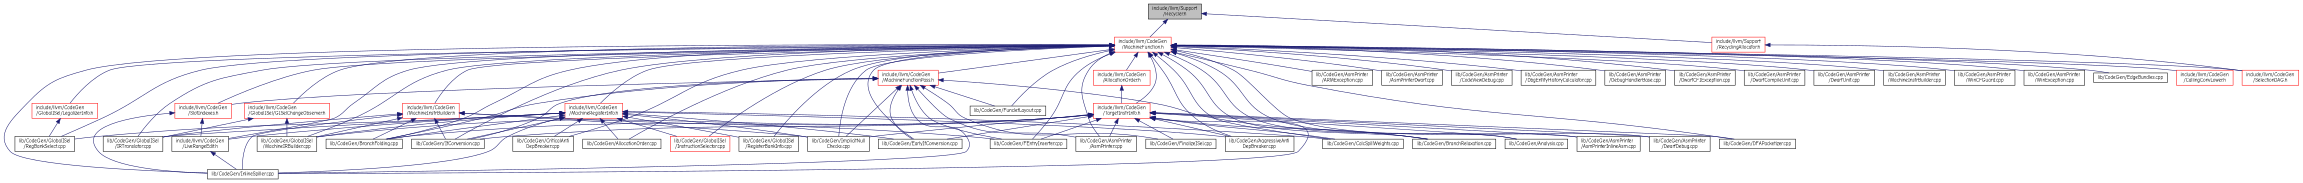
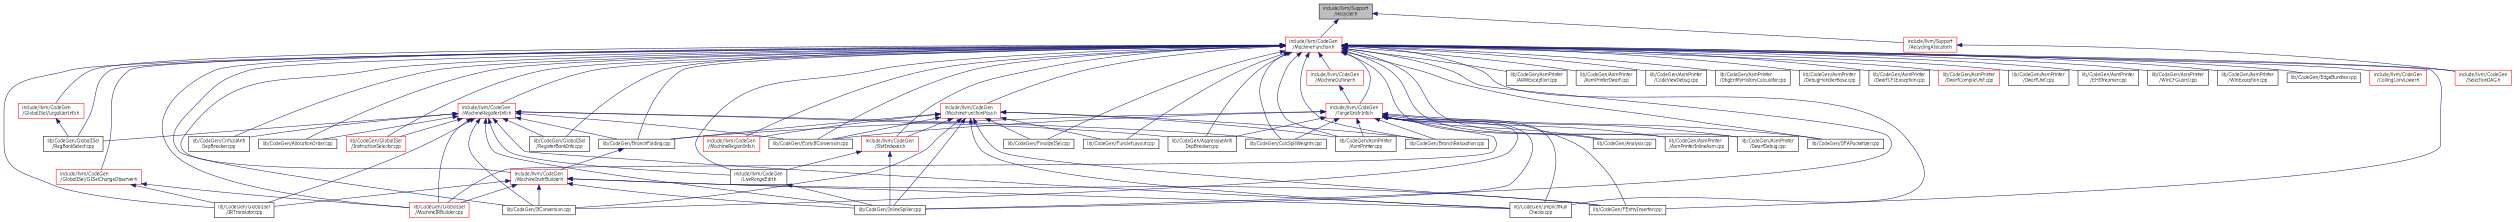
node "include/llvm/CodeGen /AllocationOrder.h": label "include/llvm/CodeGen /AllocationOrder.h" -> "include/llvm/CodeGen /MachineOutliner.h"
node "lib/CodeGen/AsmPrinter /DwarfCompileUnit.cpp": color black -> red
node "lib/CodeGen/AsmPrinter /MachineInstrBuilder.cpp": label "lib/CodeGen/AsmPrinter /MachineInstrBuilder.cpp" -> "lib/CodeGen/AsmPrinter /EHStreamer.cpp"
edge "lib/CodeGen/FinalizeISel.cpp" -> "include/llvm/CodeGen /TargetInstrInfo.h": now "lib/CodeGen/FinalizeISel.cpp" -> "include/llvm/CodeGen /MachineFunction.h"
edge "lib/CodeGen/BranchFolding.cpp" -> "include/llvm/CodeGen /MachineInstrBuilder.h": reversed
node "lib/CodeGen/GlobalISel /MachineIRBuilder.cpp": color black -> red
node "include/llvm/CodeGen /MachineRegionInfo.h": added
